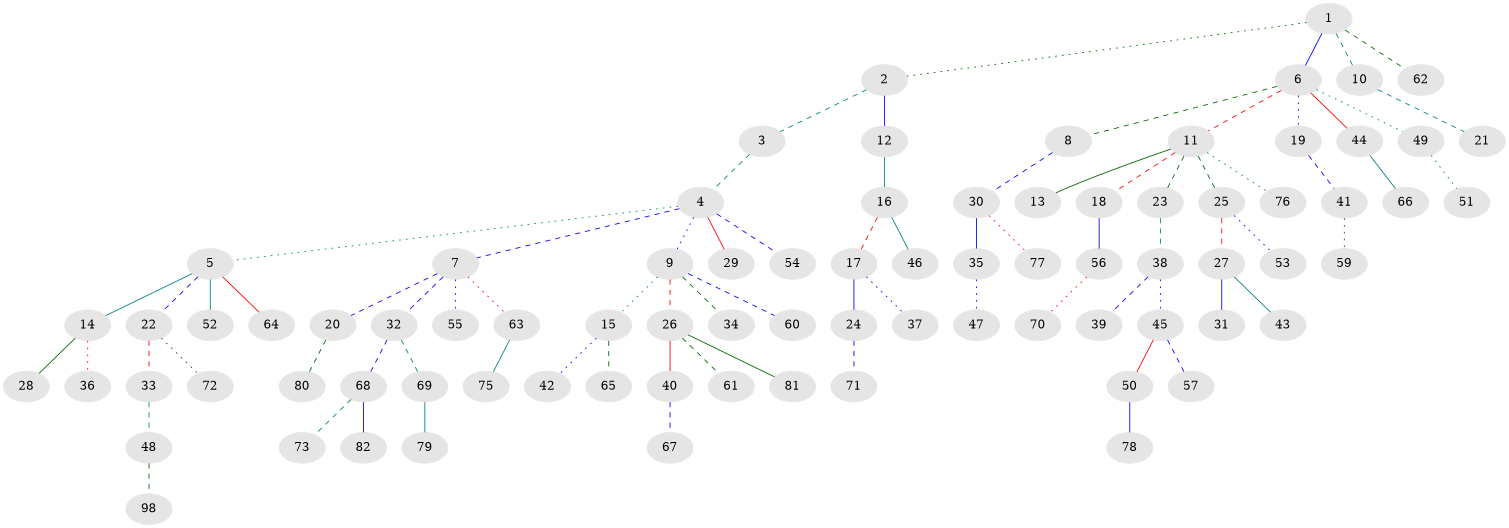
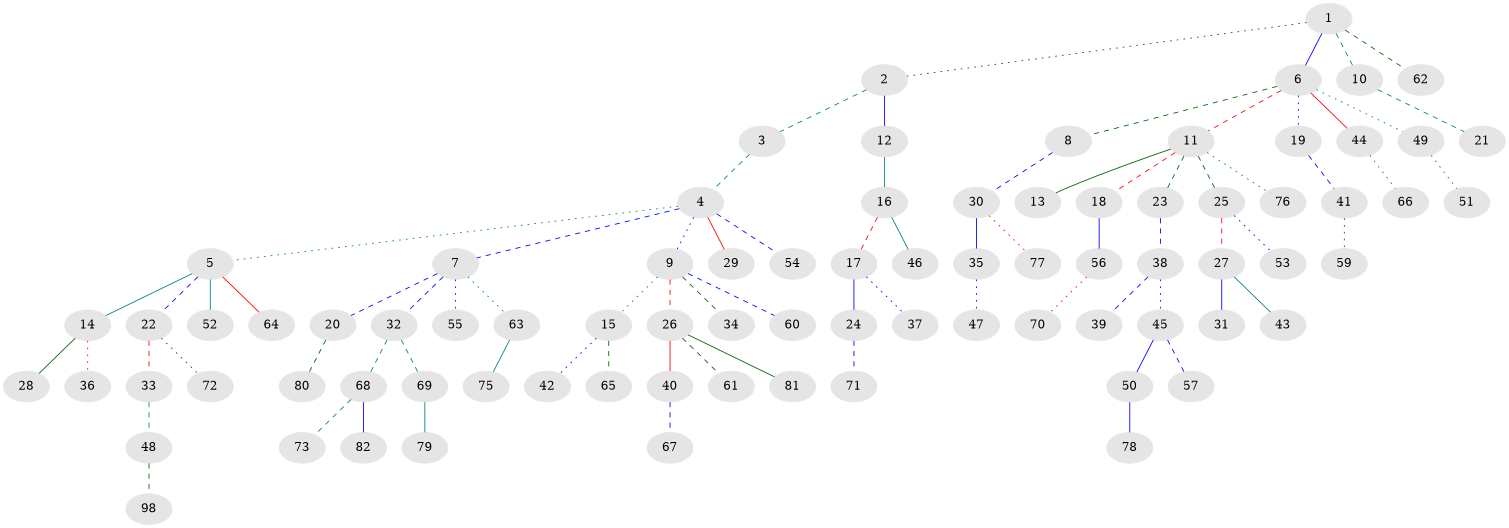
edge "44" -- "66": style solid -> dotted
edge "23" -- "38": color teal -> blue
edge "7" -- "63": color red -> teal
edge "32" -- "68": color blue -> teal
edge "45" -- "50": color red -> blue
